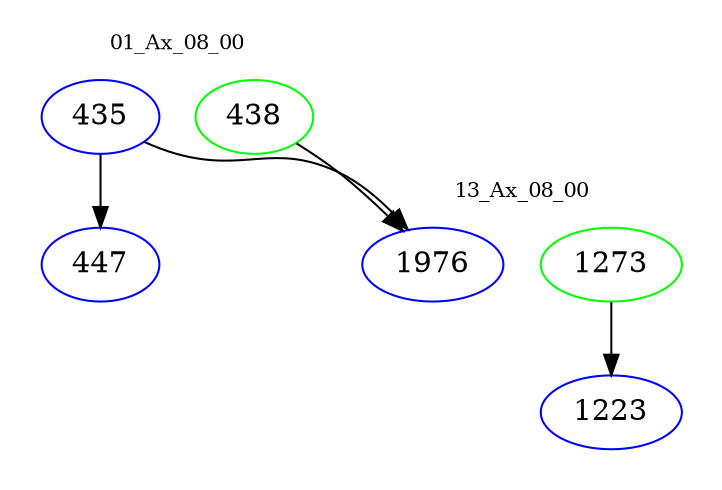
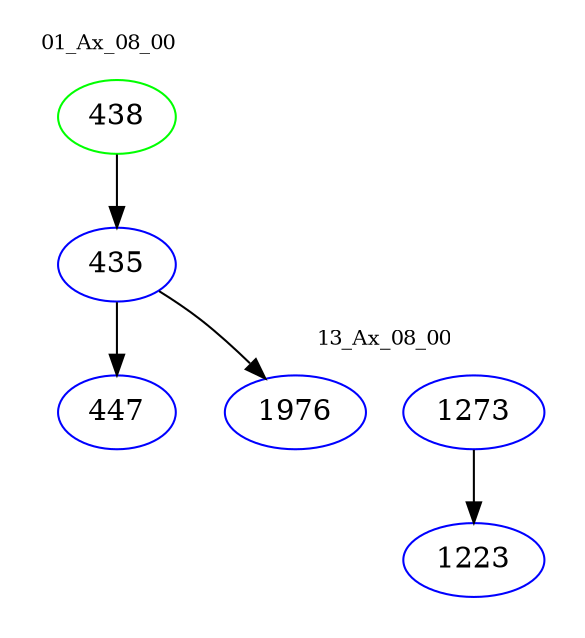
edge "438" -> "1976": now "438" -> "435"
node "1273": color green -> blue
